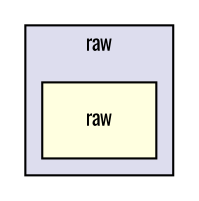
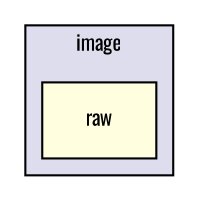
cluster "raw": label "raw" -> "image"
